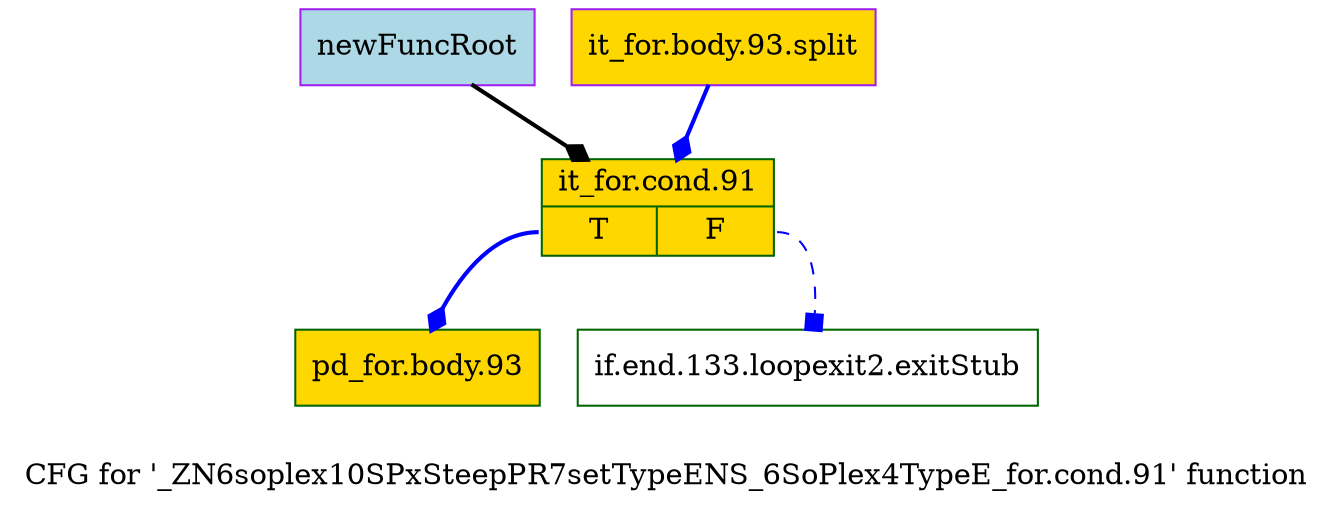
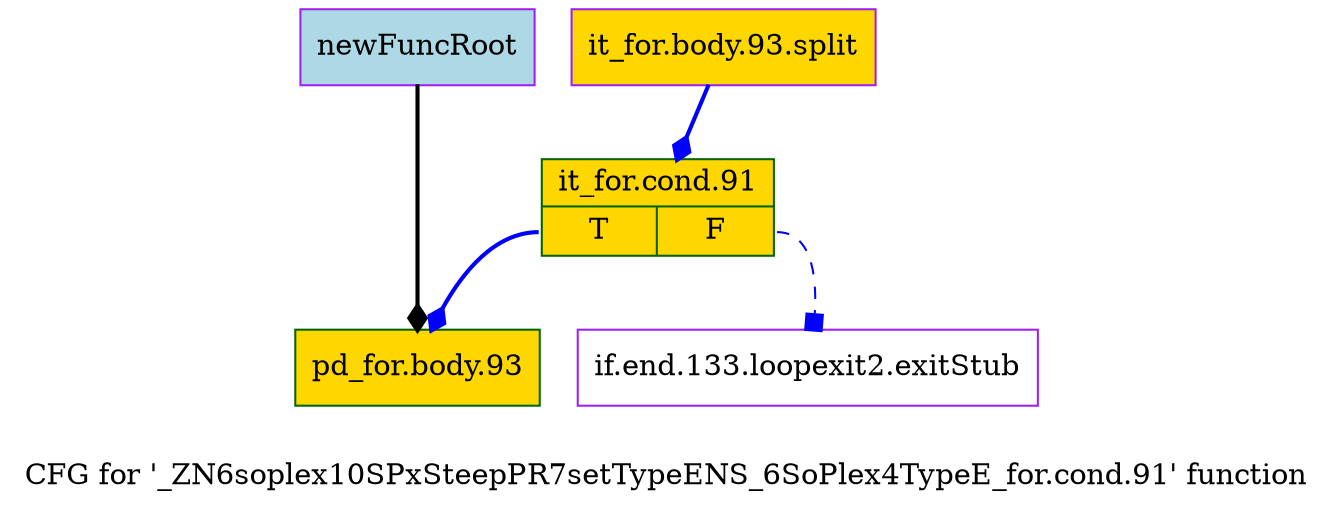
edge "newFuncRoot" -> "it_for.cond.91": now "newFuncRoot" -> "pd_for.body.93"
node "if.end.133.loopexit2.exitStub": color darkgreen -> purple
